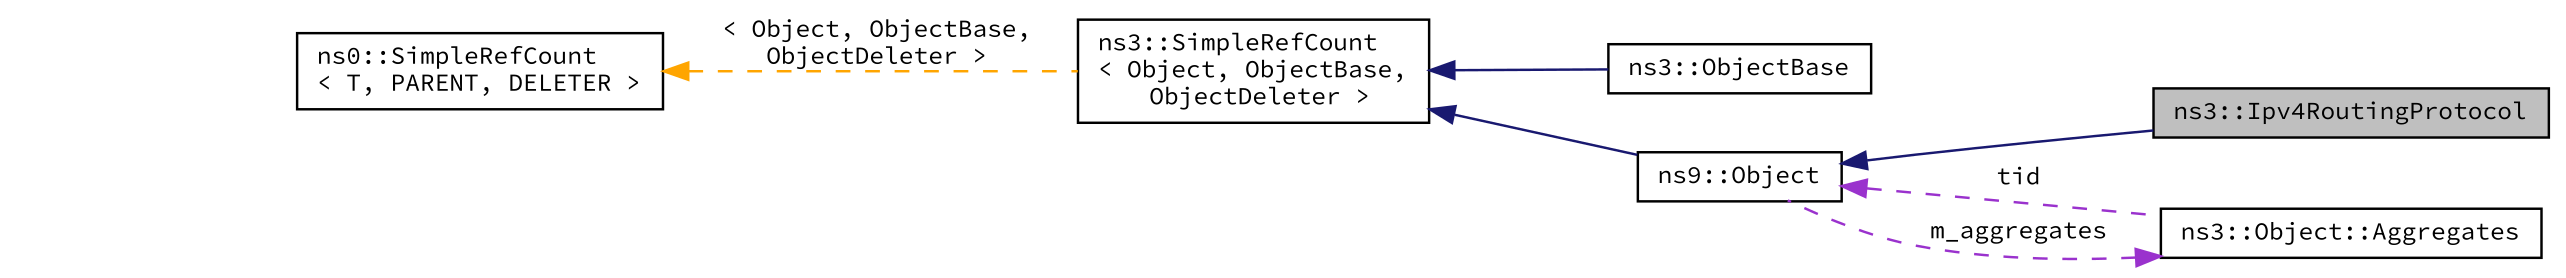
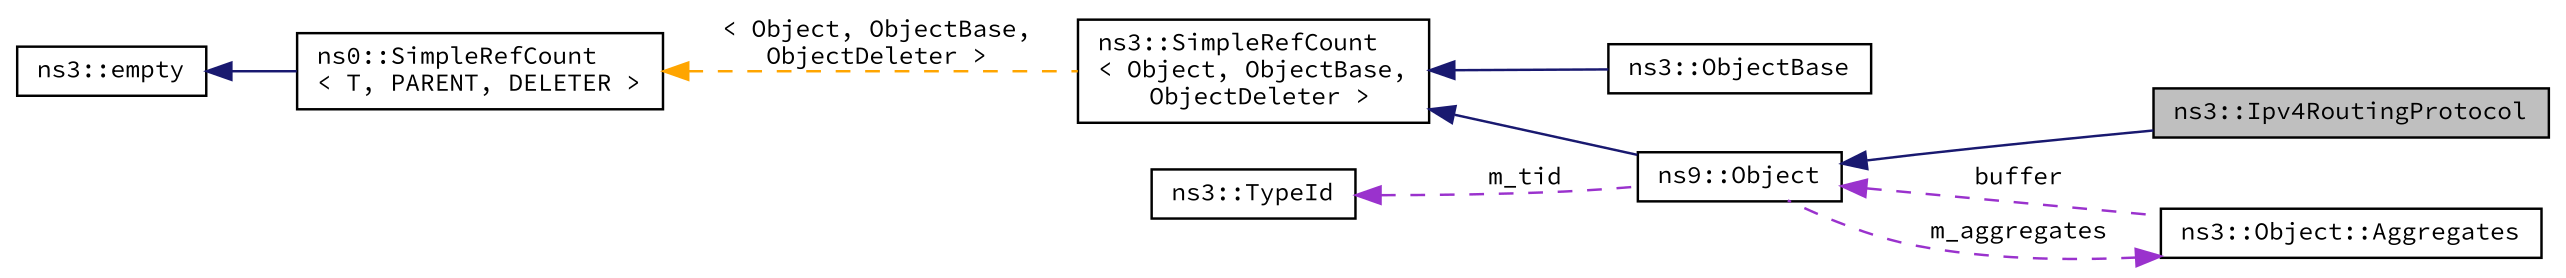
node "ns3::empty": added
edge "ns3::Object::Aggregates" -> "ns9::Object": label " tid" -> " buffer"
node "ns3::TypeId": added
